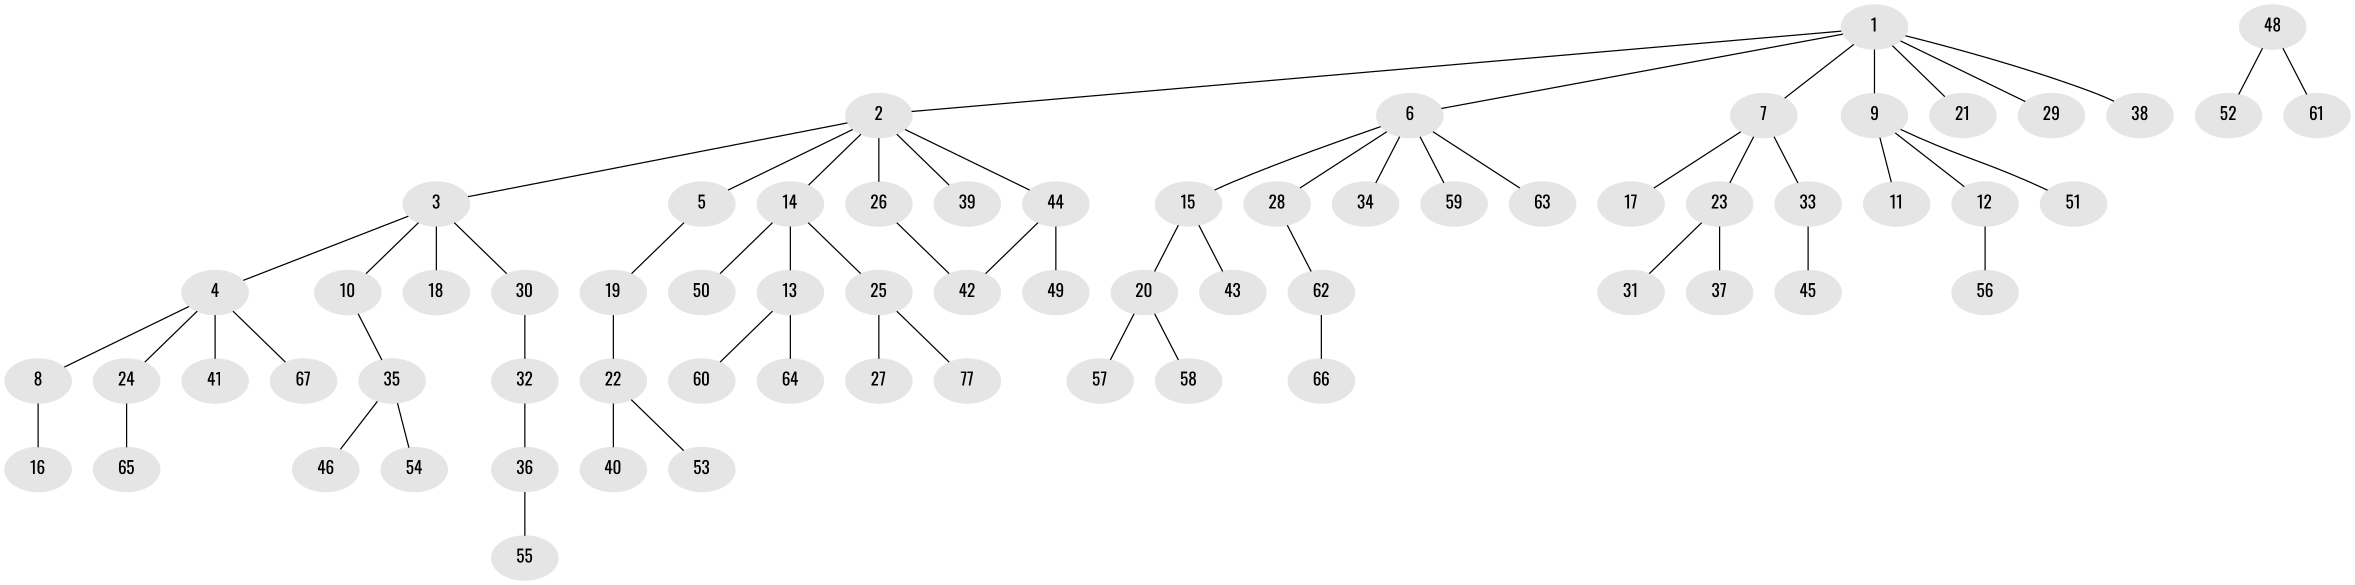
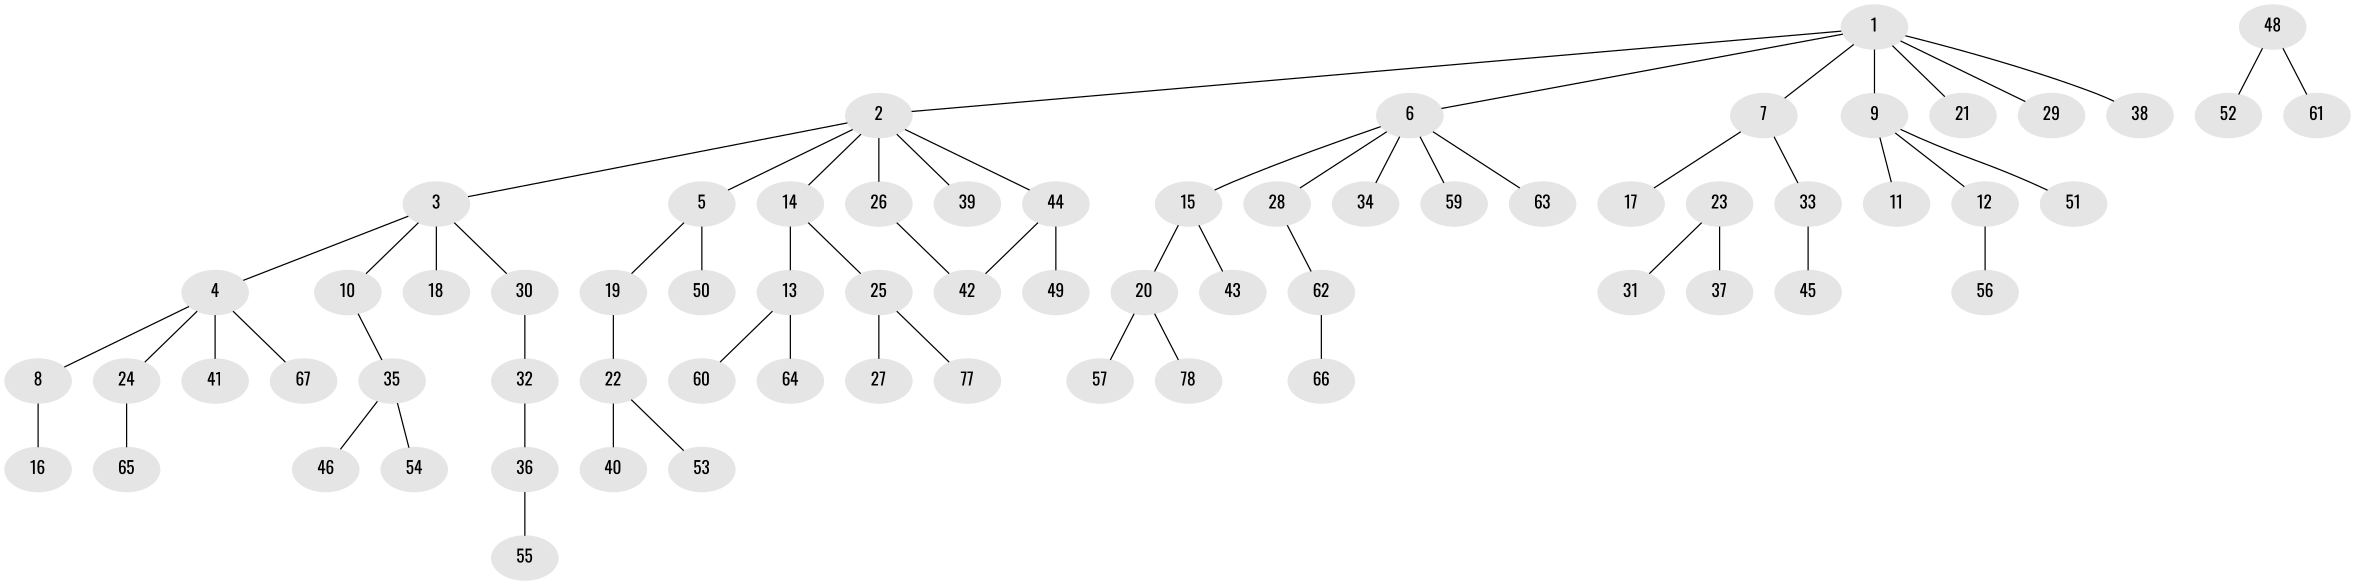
edge "7" -- "23": removed
edge "14" -- "50": now "5" -- "50"
node "58": label "58" -> "78"
